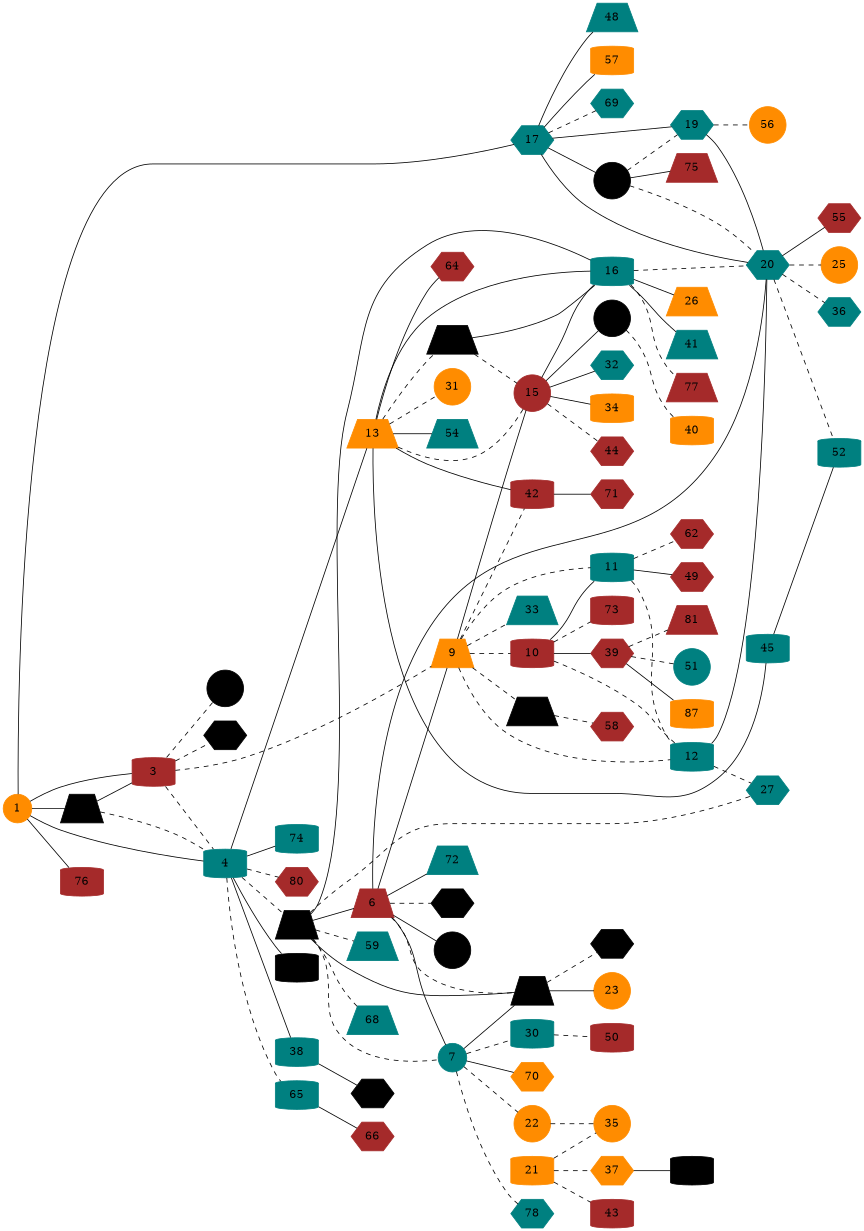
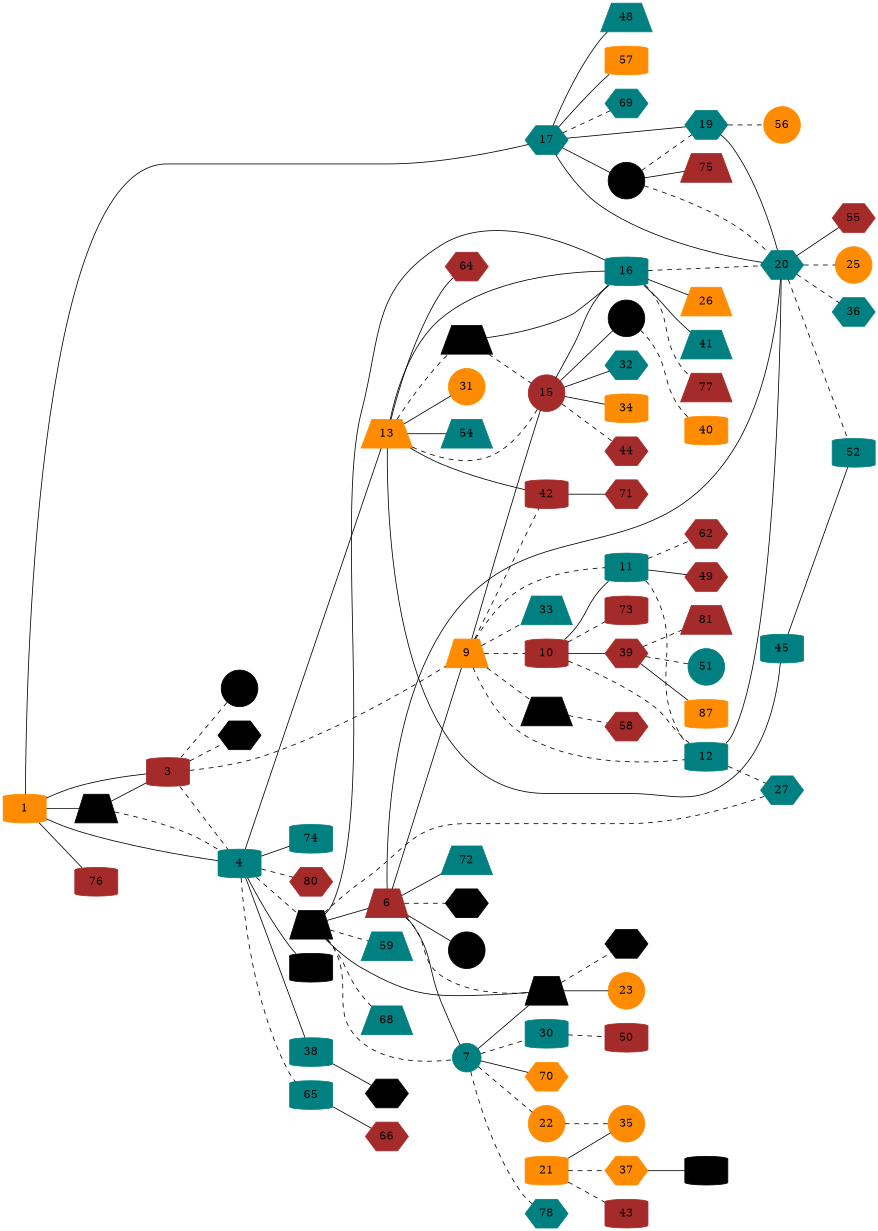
edge "31" -- "13": style dashed -> solid
node "1": shape circle -> cylinder
edge "35" -- "21": style dashed -> solid
